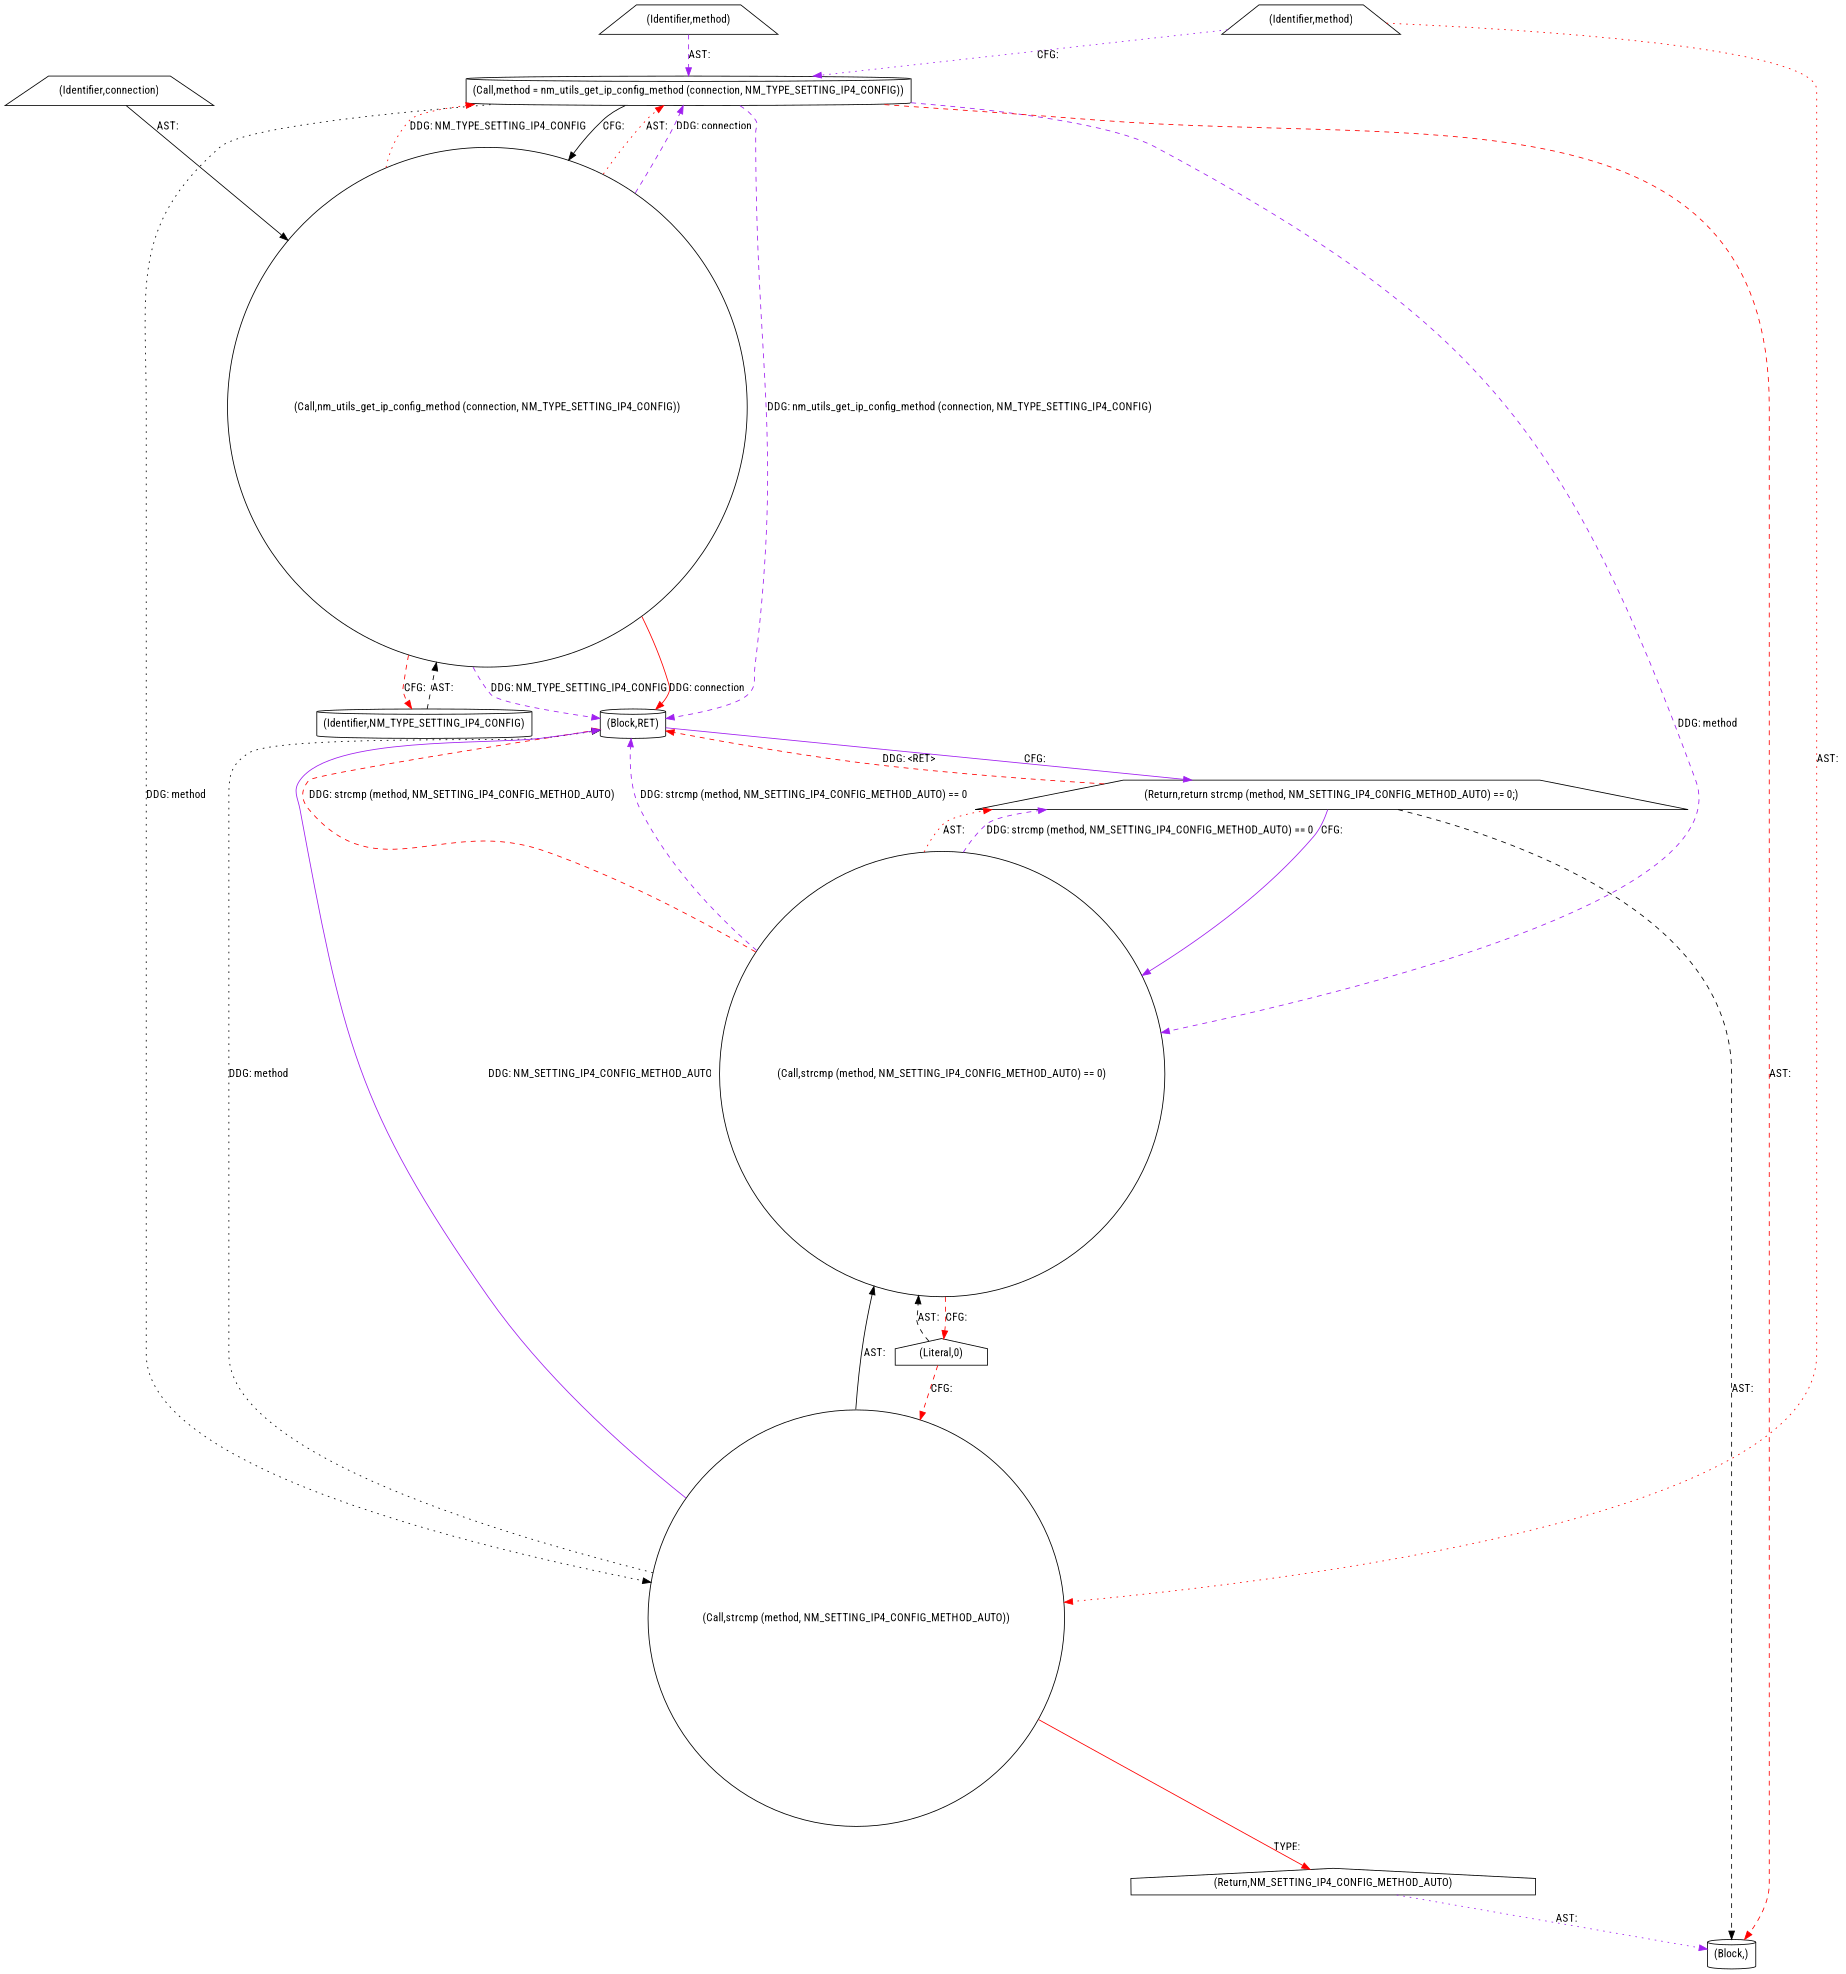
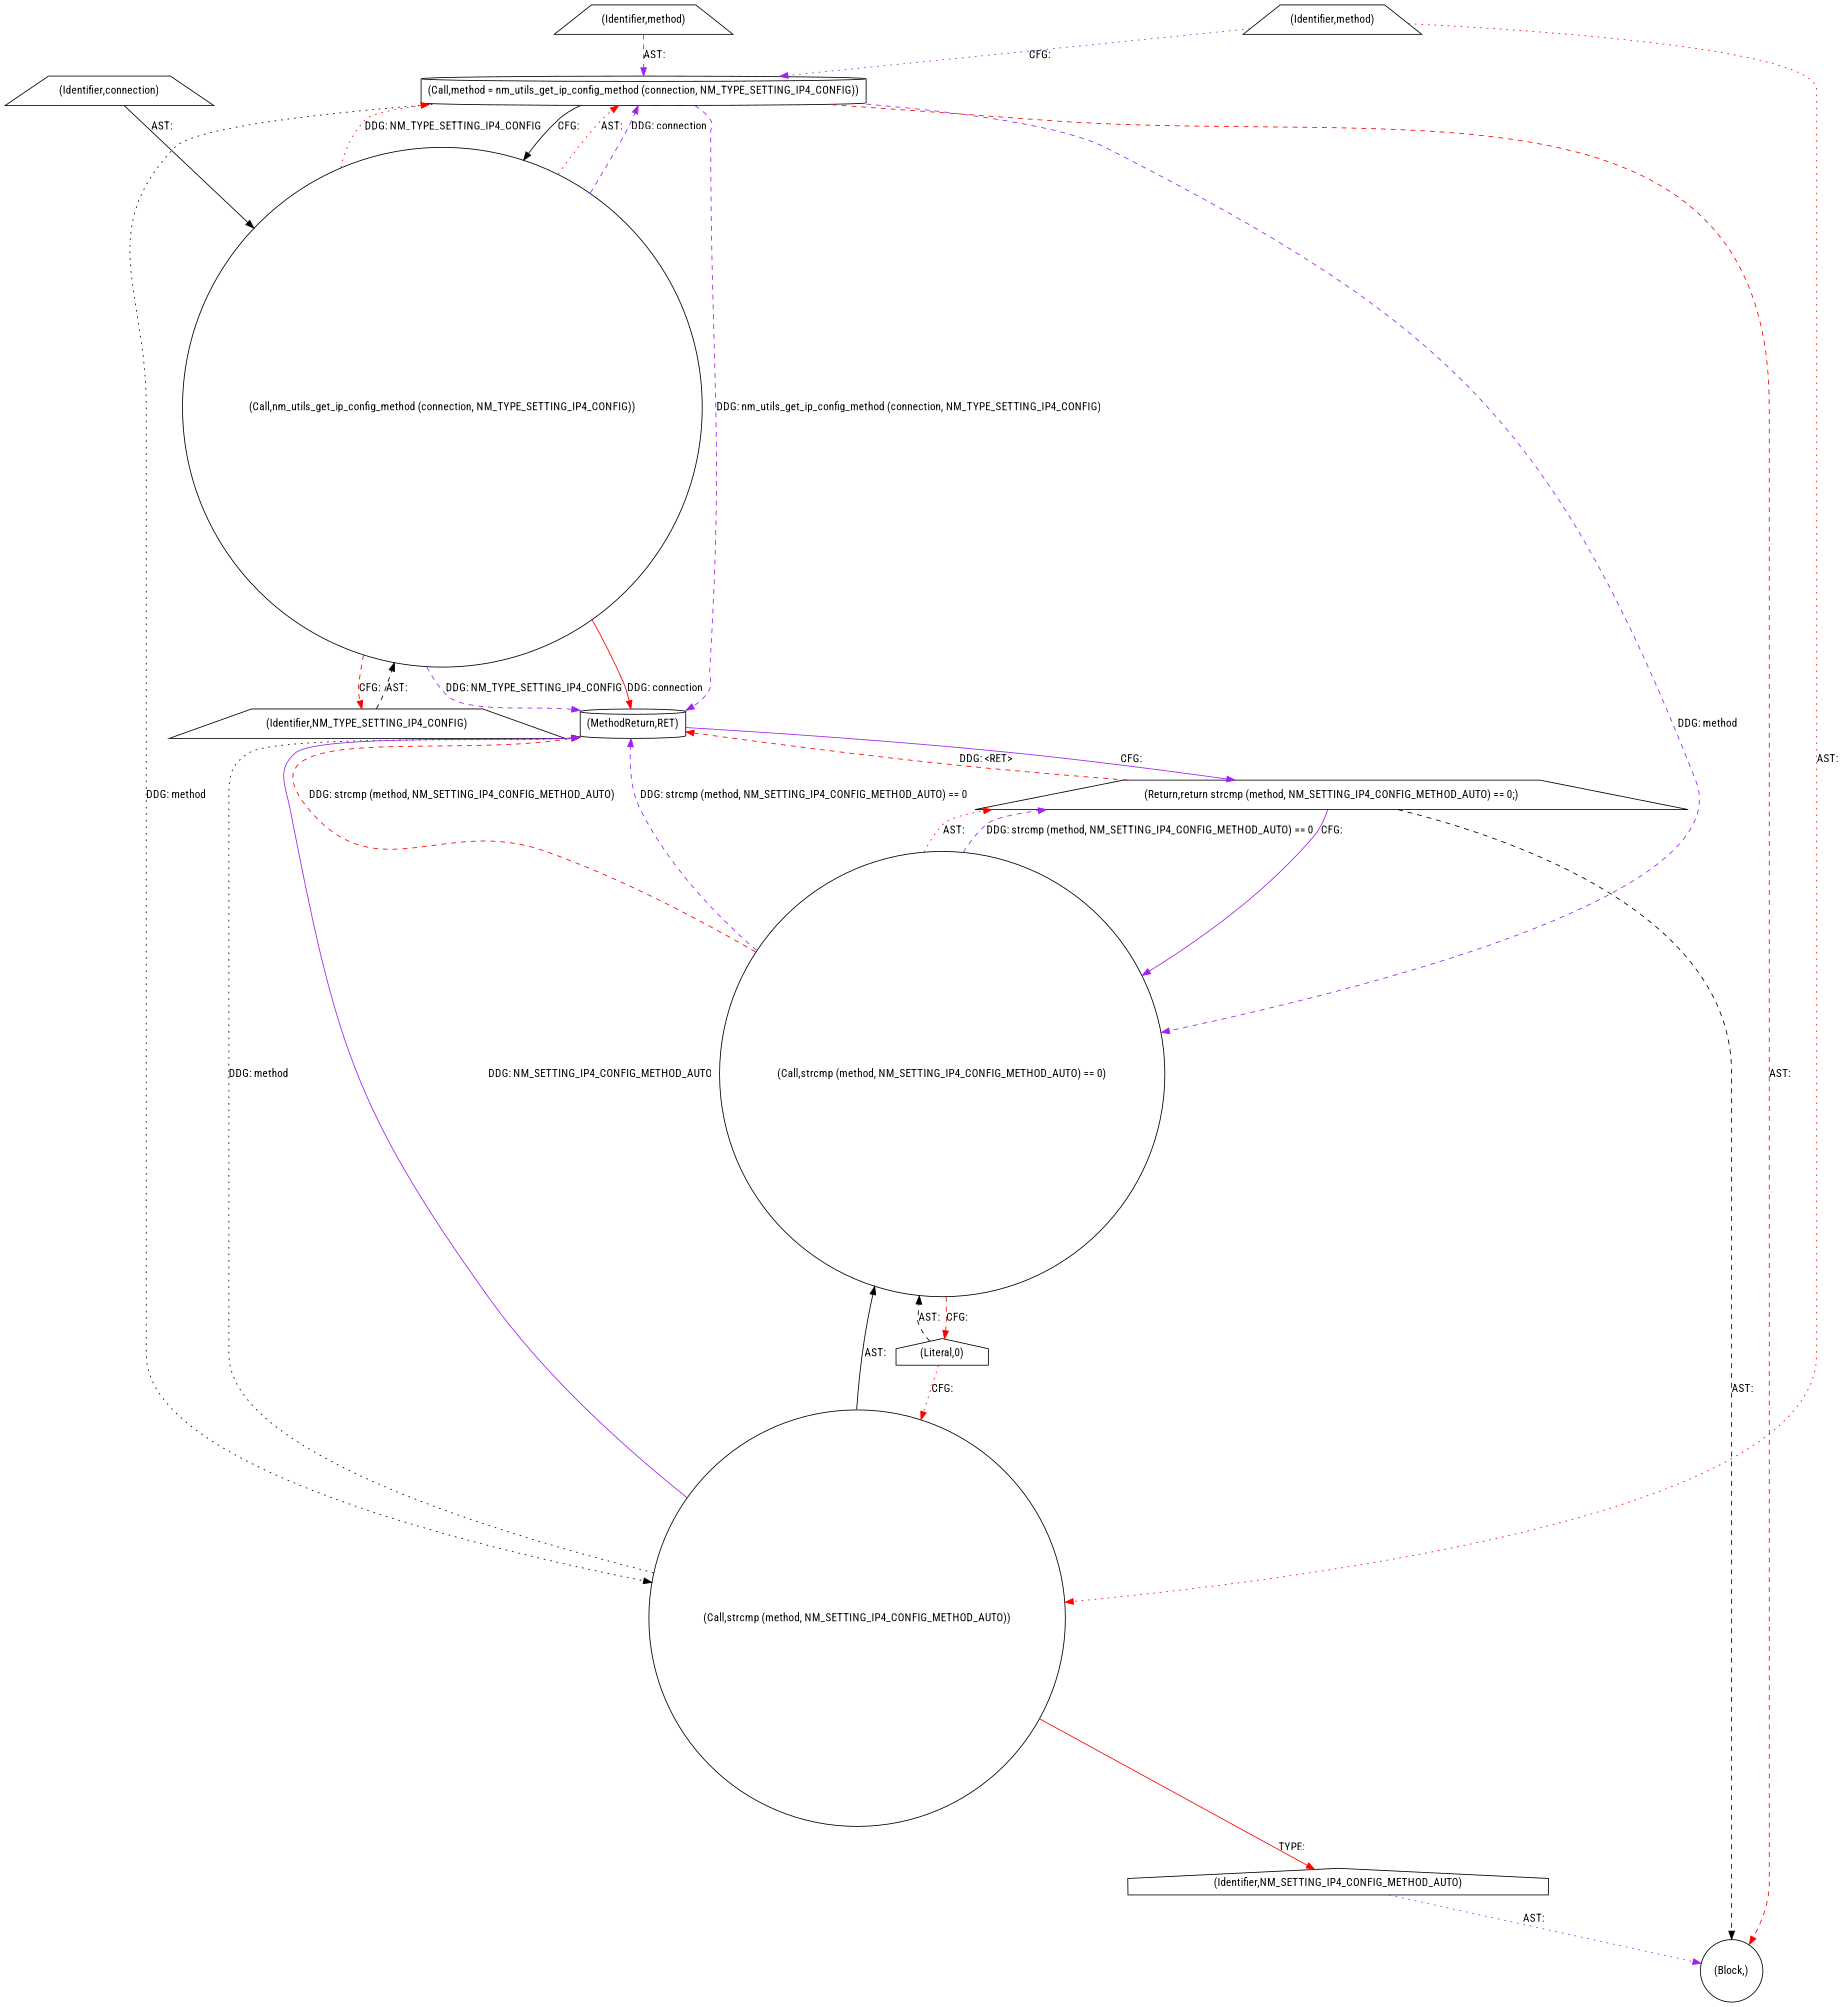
node "(Identifier,NM_TYPE_SETTING_IP4_CONFIG)": shape cylinder -> trapezium
node "(Block,RET)": label "(Block,RET)" -> "(MethodReturn,RET)"
edge "(Literal,0)" -> "(Call,strcmp (method, NM_SETTING_IP4_CONFIG_METHOD_AUTO))": style dashed -> dotted
node "(Return,NM_SETTING_IP4_CONFIG_METHOD_AUTO)": label "(Return,NM_SETTING_IP4_CONFIG_METHOD_AUTO)" -> "(Identifier,NM_SETTING_IP4_CONFIG_METHOD_AUTO)"
node "(Block,)": shape cylinder -> circle
